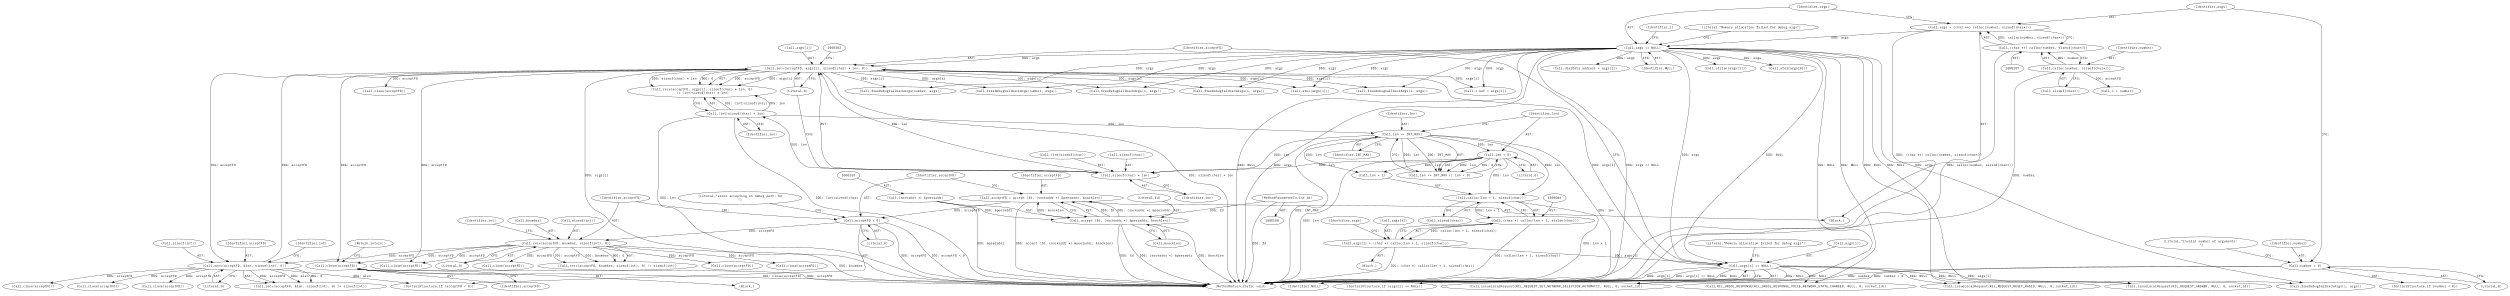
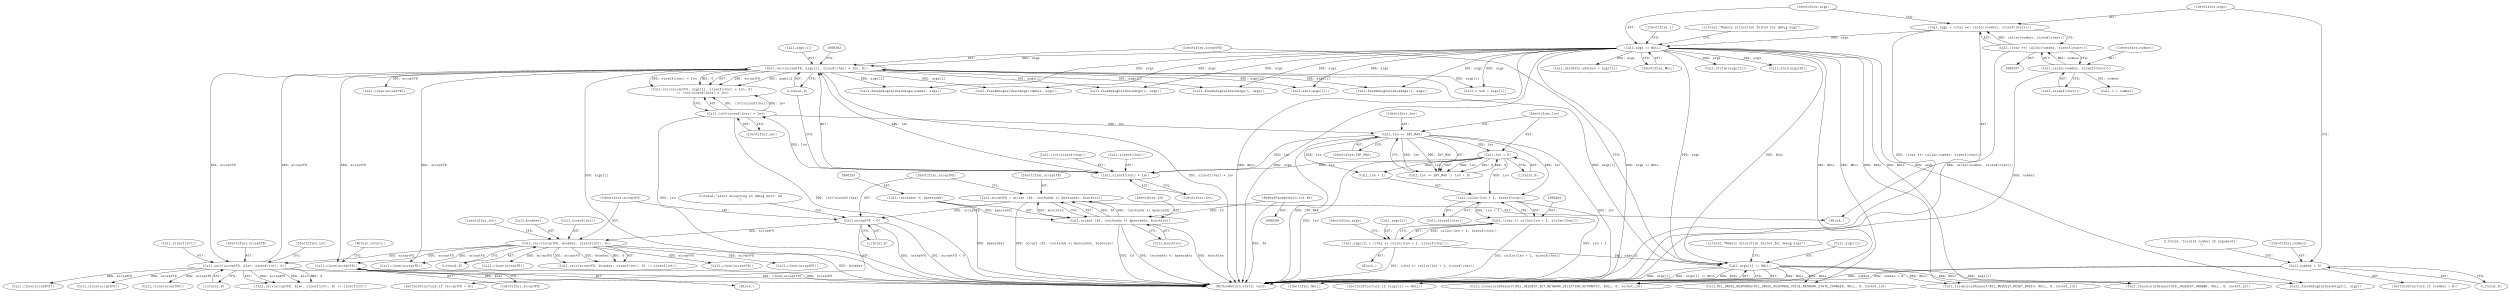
edge "1000197" -> "(Call,(char **) calloc(number, sizeof(char*)))": reversed
edge "(Call,calloc(number, sizeof(char*)))" -> "(Call,i < number)": label "DDG: acceptFD" -> "DDG: number"
edge "(Call,len == INT_MAX || len < 0)" -> "(Call,len < 0)": label "CFG: " -> "DDG: 0"
node "(Literal,fd)": label "(Literal,fd)" -> "(Identifier,fd)"
edge "(Call,recv(acceptFD, &len, sizeof(int), 0))" -> "(ControlStructure,if (acceptFD < 0))": now "(Call,recv(acceptFD, &len, sizeof(int), 0))" -> "(MethodReturn,static void)"
